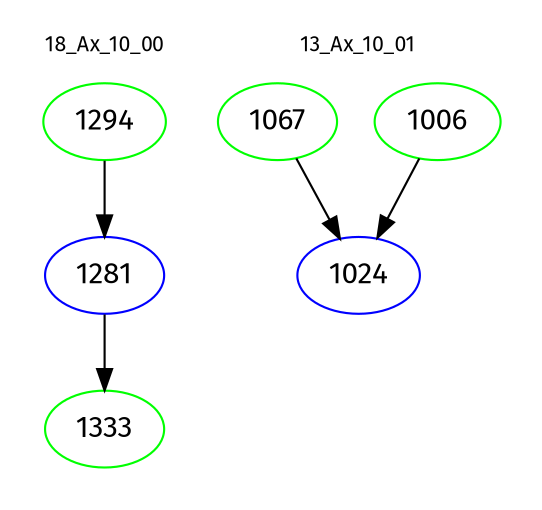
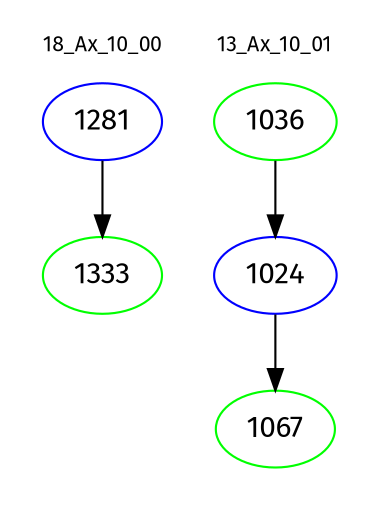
node "1294": removed
node "1006": label "1006" -> "1036"
edge "1067" -> "1024": reversed
